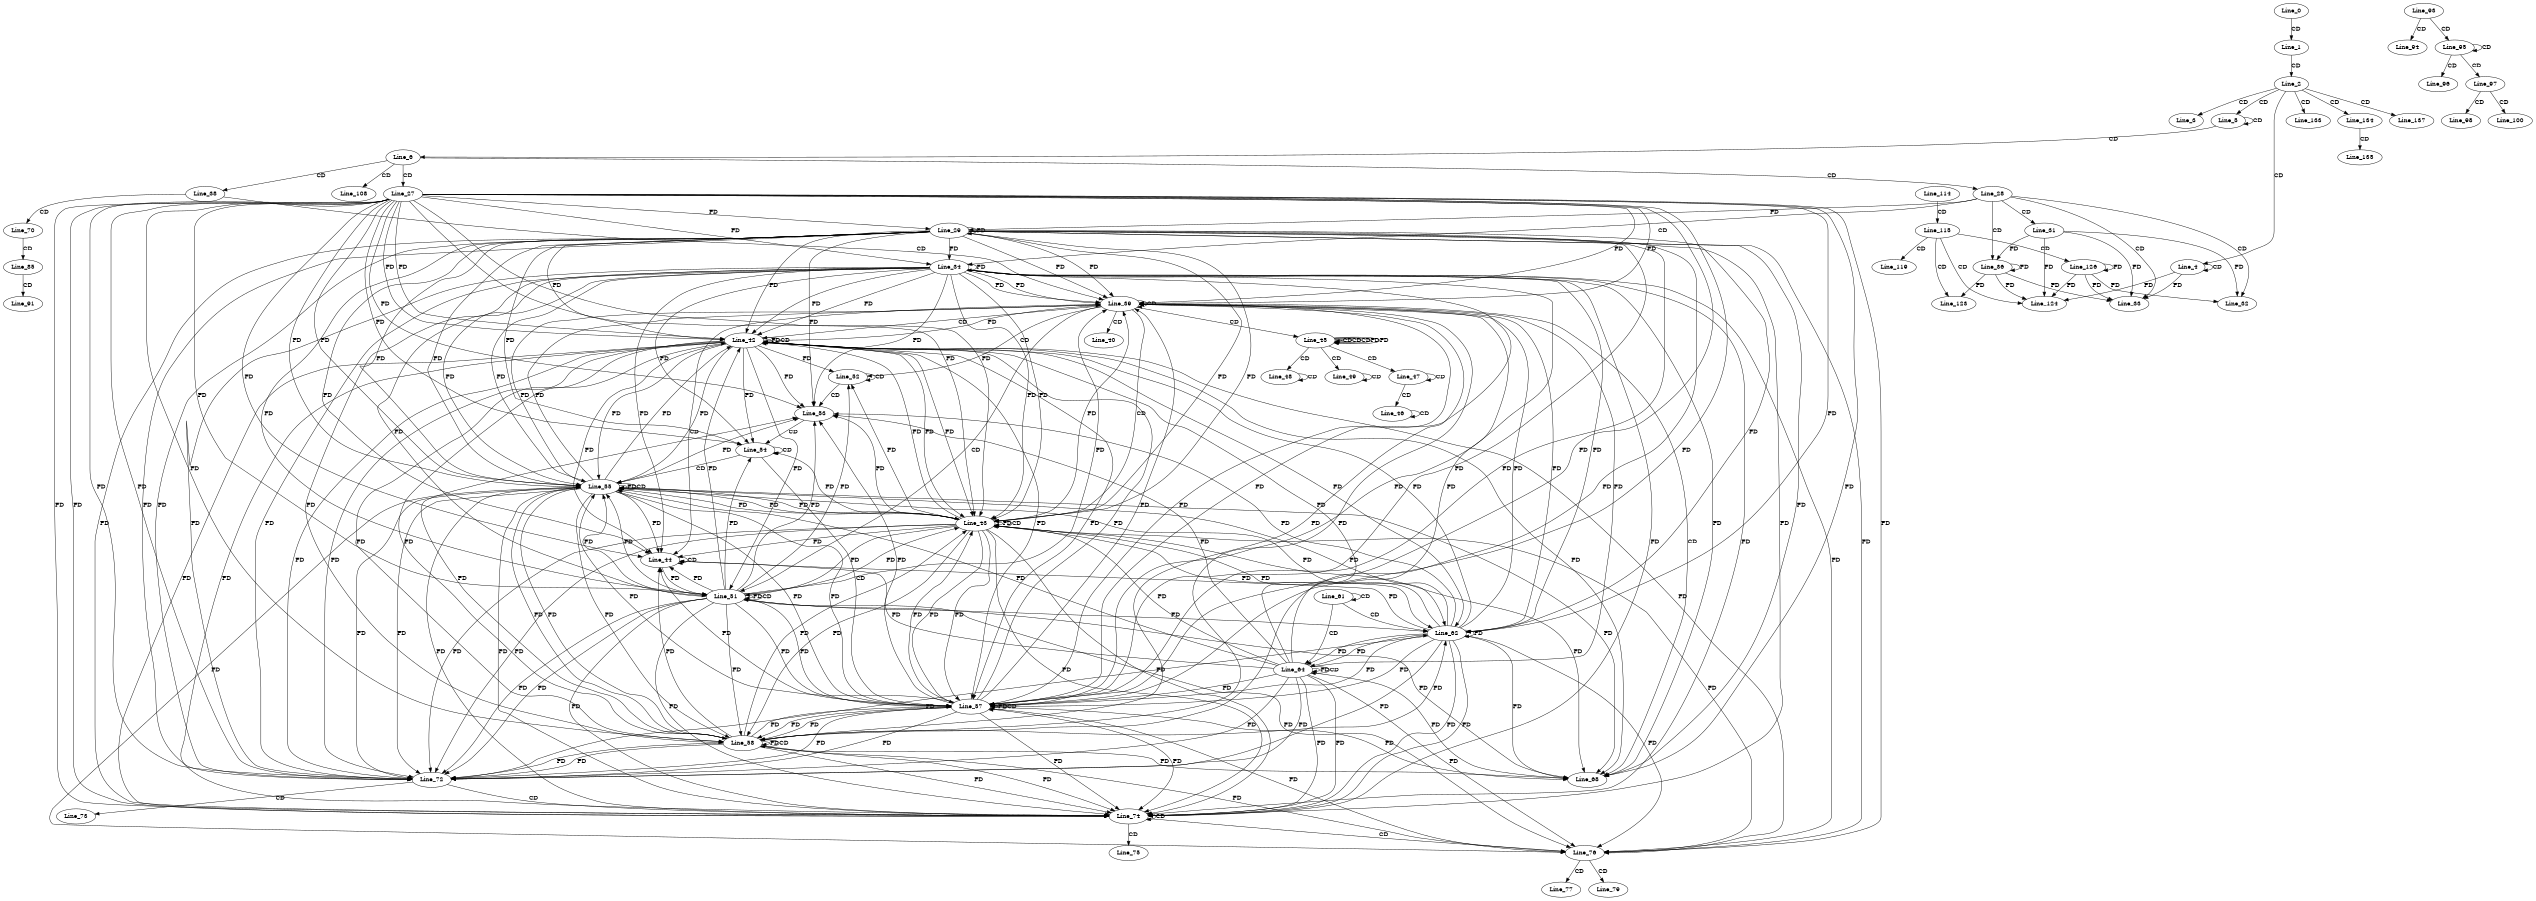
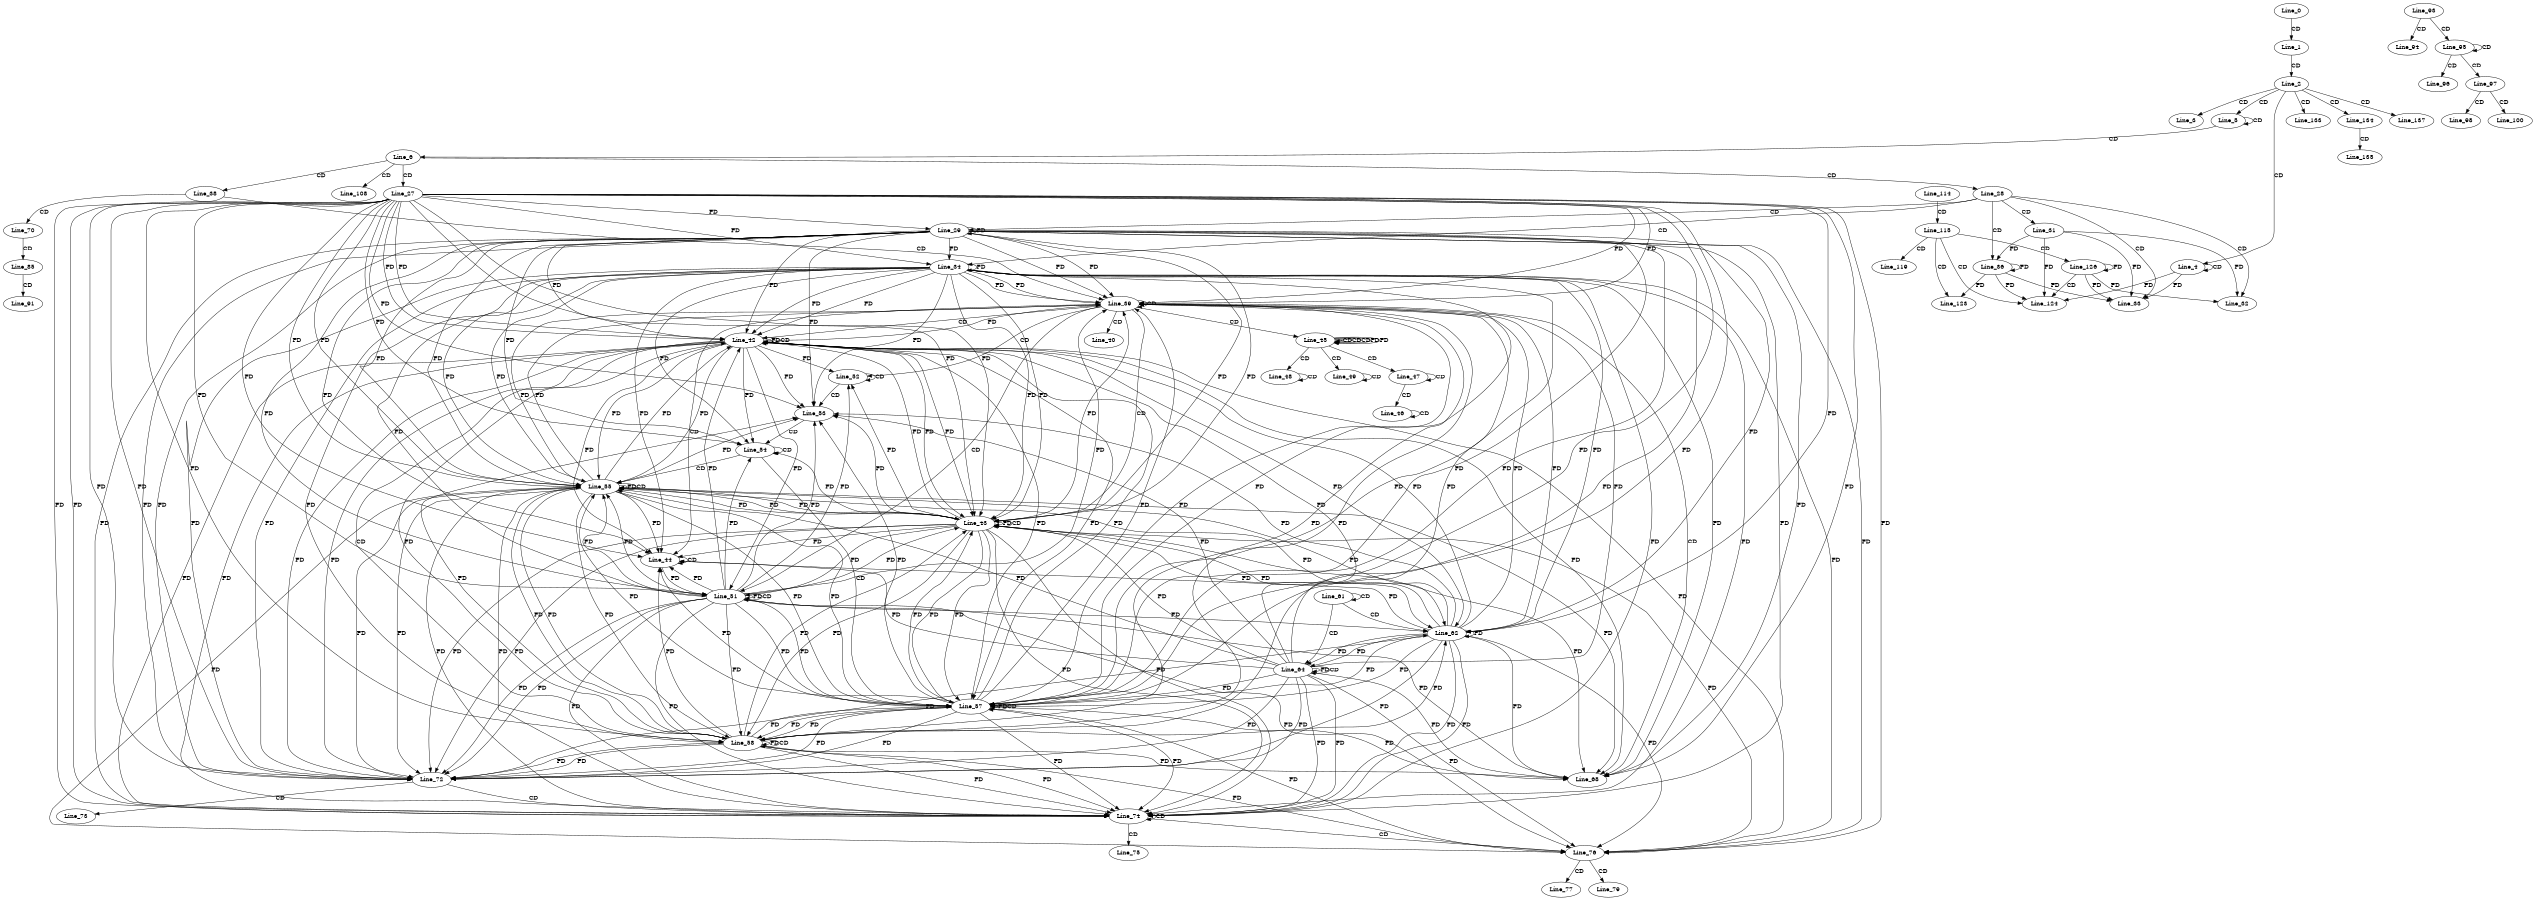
edge "Line_28" -> "Line_29": label "FD" -> "CD"
edge "Line_126" -> "Line_124": label "FD" -> "CD"
edge "Line_42" -> "Line_58": label "FD" -> "CD"
